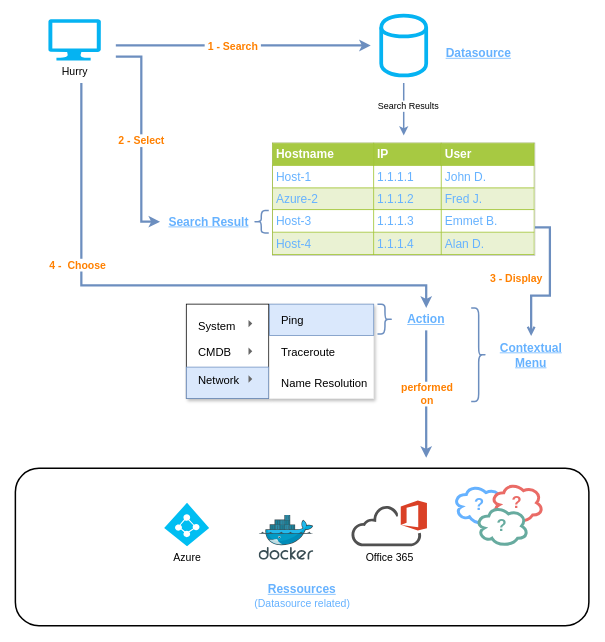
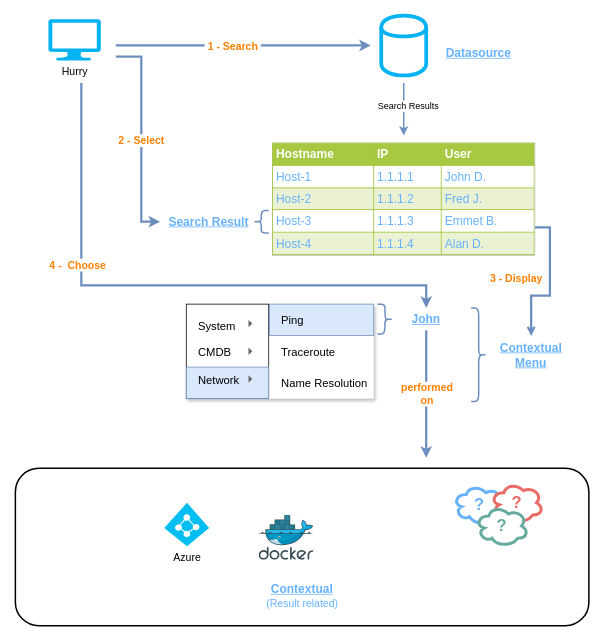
node "HostnameIP User Host-1 1.1.1.1 John D. Azure-2 1.1.1.2 Fred J. Host-3 1.1.1.3 Emmet B. Host-4 1.1.1.4 Alan D.": label "HostnameIP User Host-1 1.1.1.1 John D. Azure-2 1.1.1.2 Fred J. Host-3 1.1.1.3 Emmet B. Host-4 1.1.1.4 Alan D." -> "HostnameIP User Host-1 1.1.1.1 John D. Host-2 1.1.1.2 Fred J. Host-3 1.1.1.3 Emmet B. Host-4 1.1.1.4 Alan D."
node "Action": label "Action" -> "John"
node "Office 365": removed
node "Ressources": label "Ressources" -> "Contextual"
node "(Datasource related)": label "(Datasource related)" -> "(Result related)"
